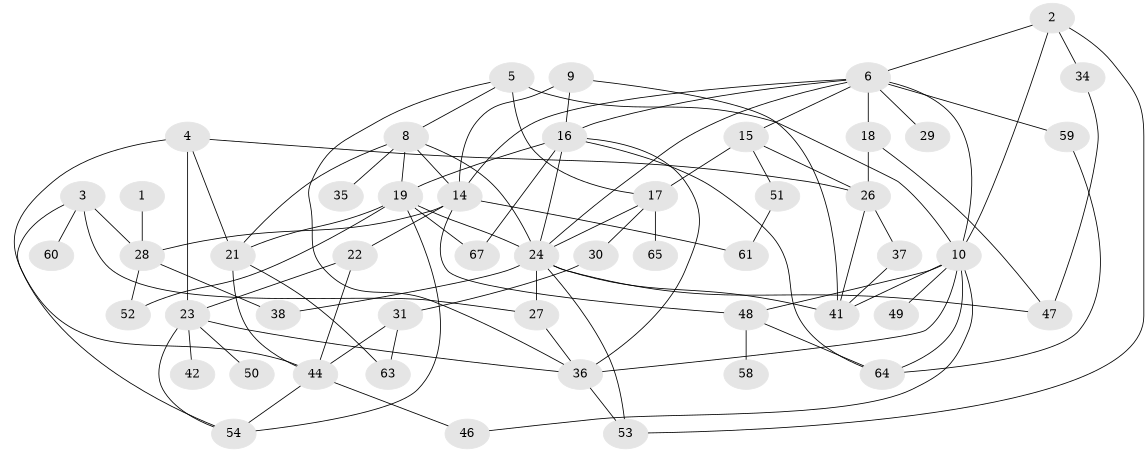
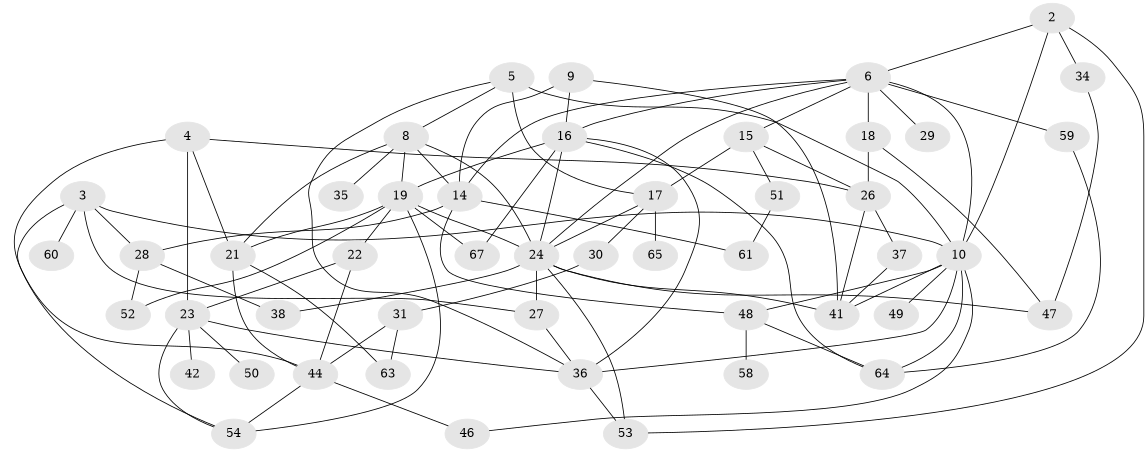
node "1": removed
edge "14" -- "22": now "19" -- "22"
edge "3" -- "10": added
